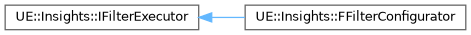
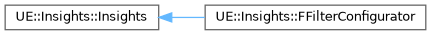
node "UE::Insights::IFilterExecutor": label "UE::Insights::IFilterExecutor" -> "UE::Insights::Insights"
